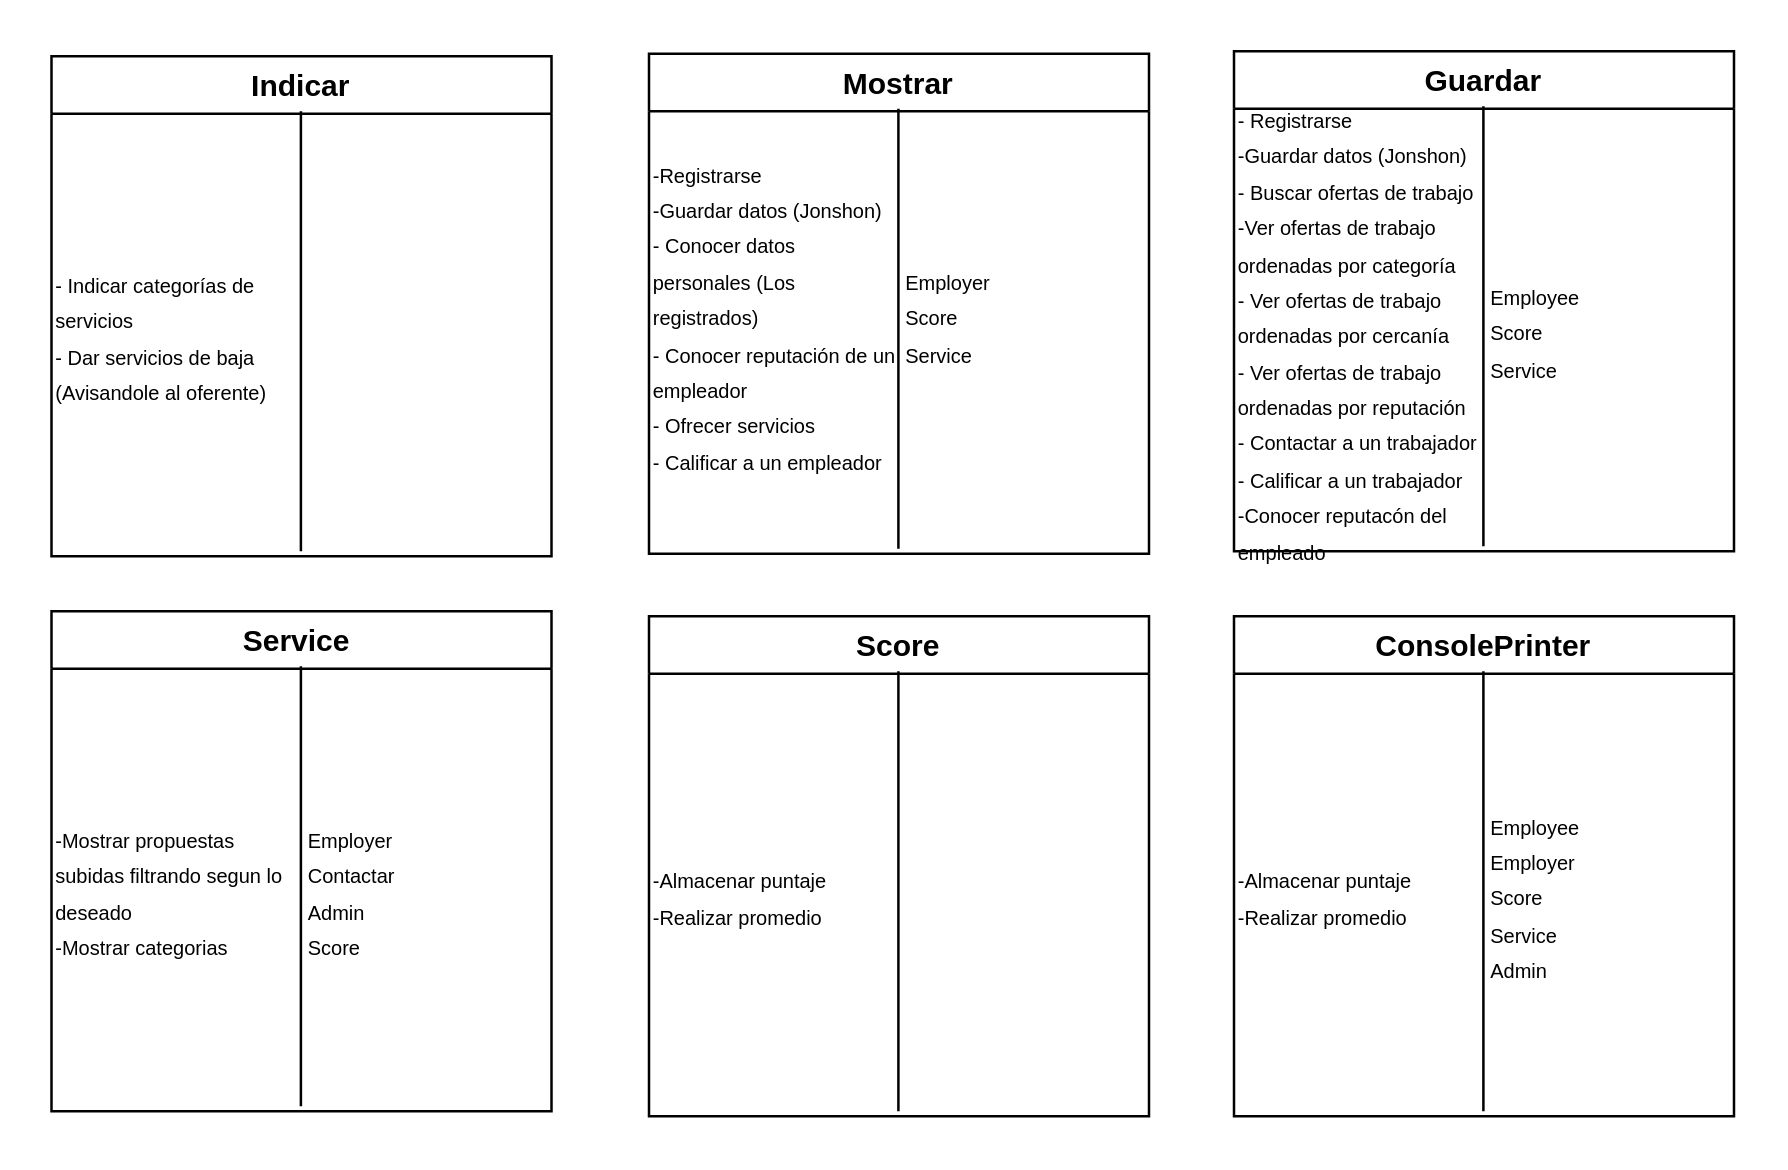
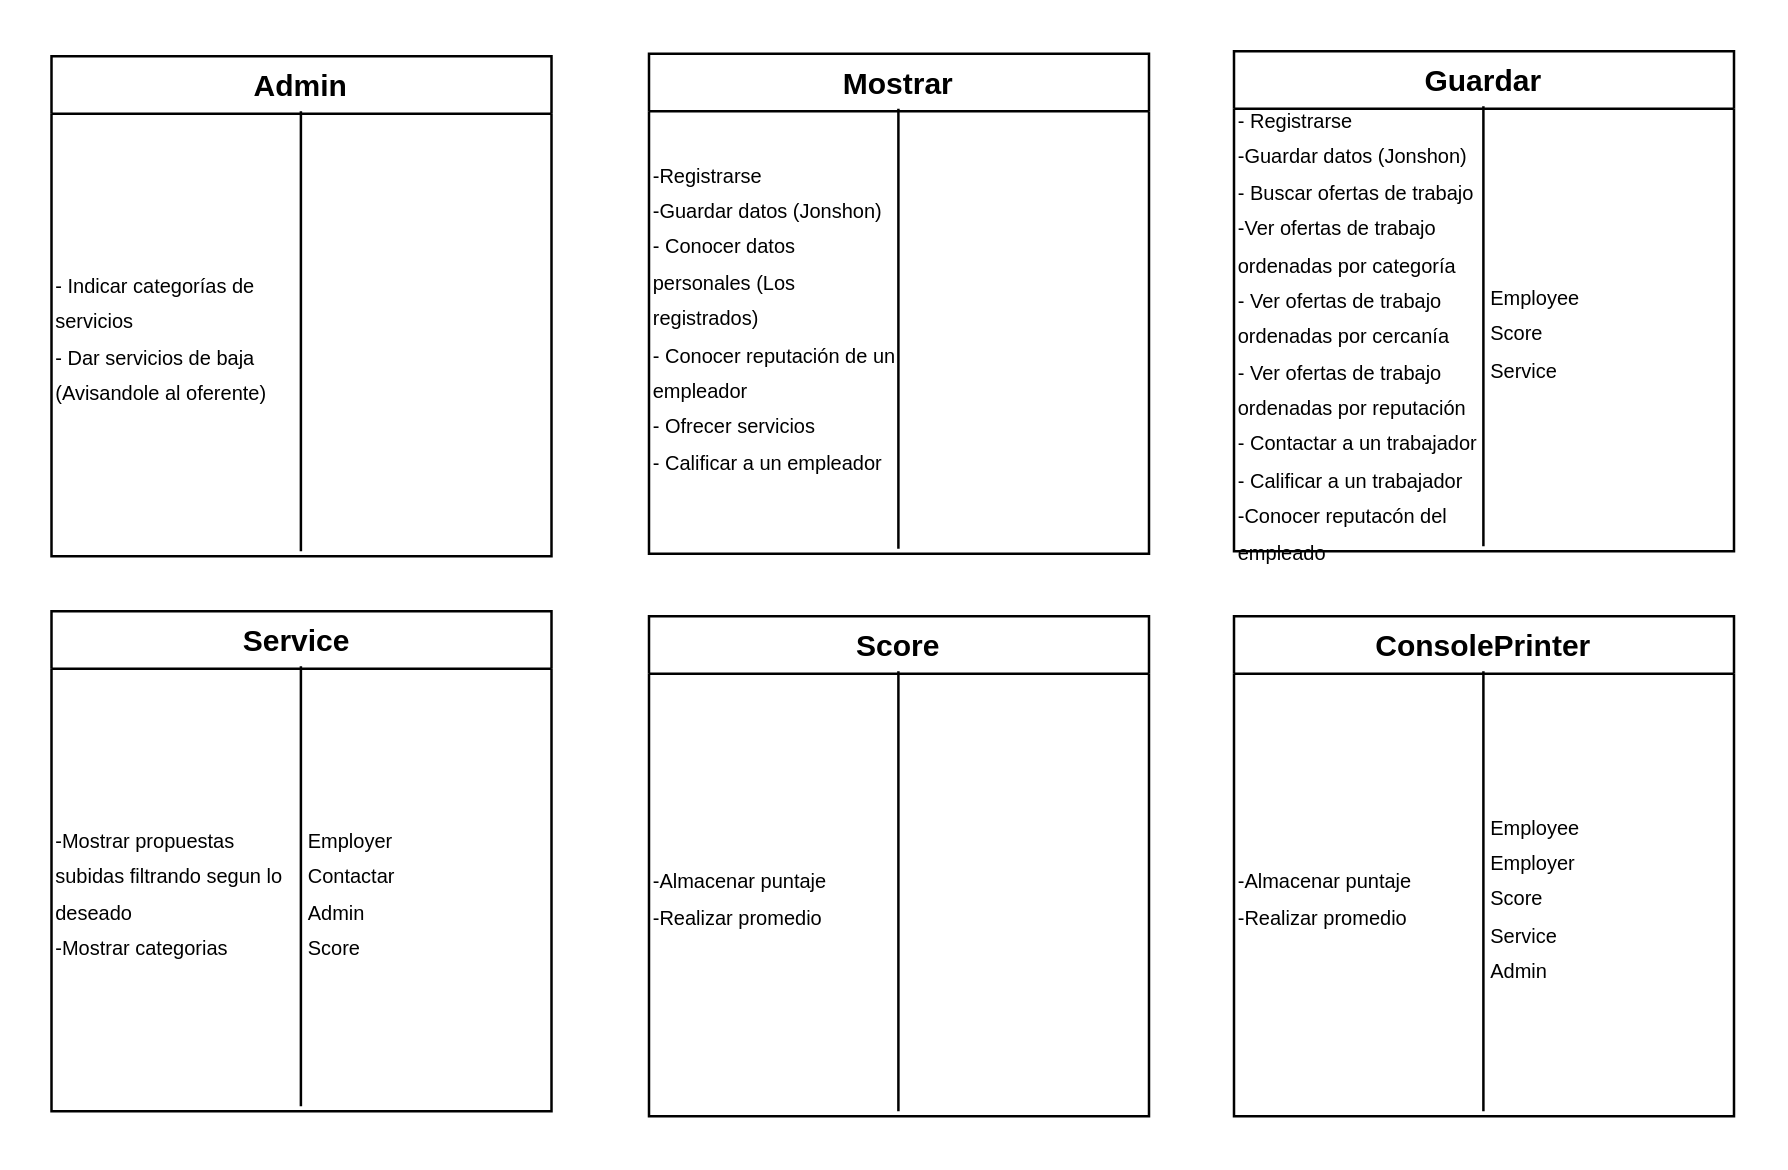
node "Indicar": label "Indicar" -> "Admin"
node "Employer Score Service": removed
